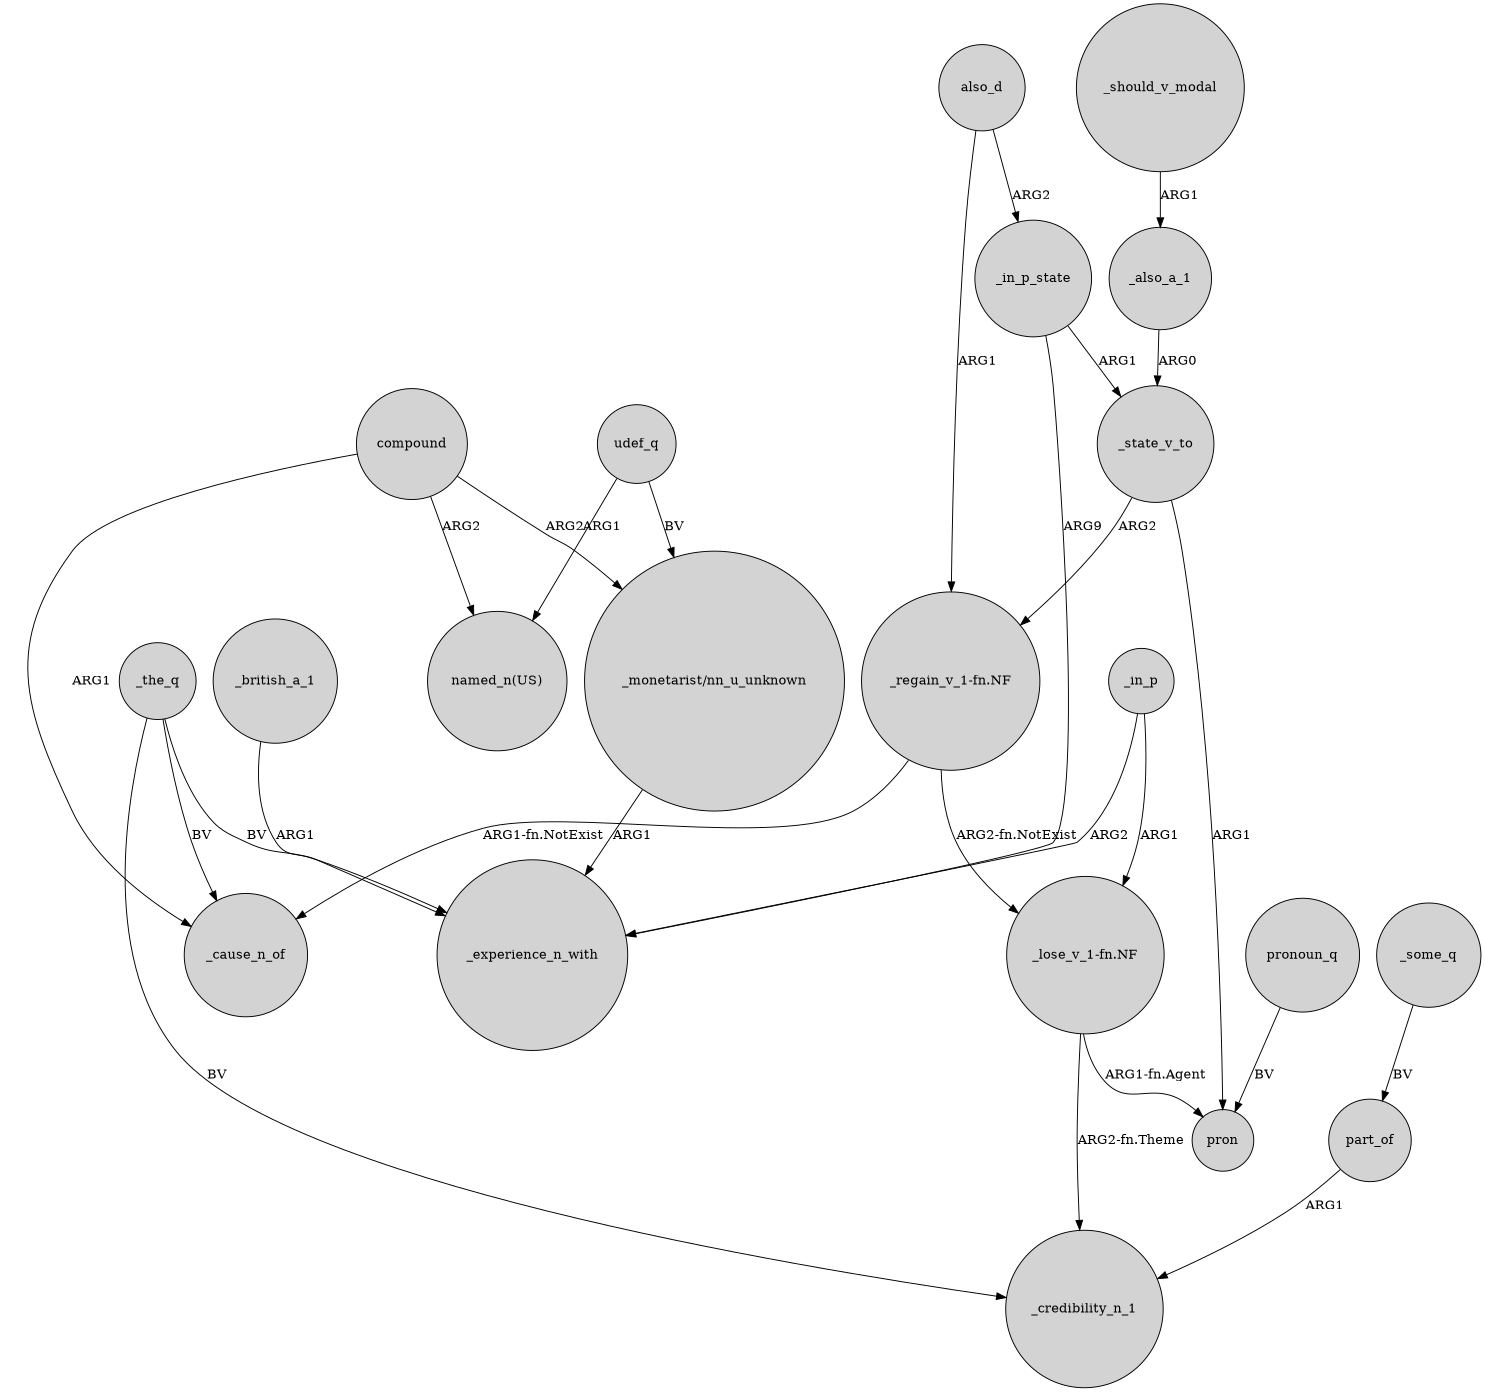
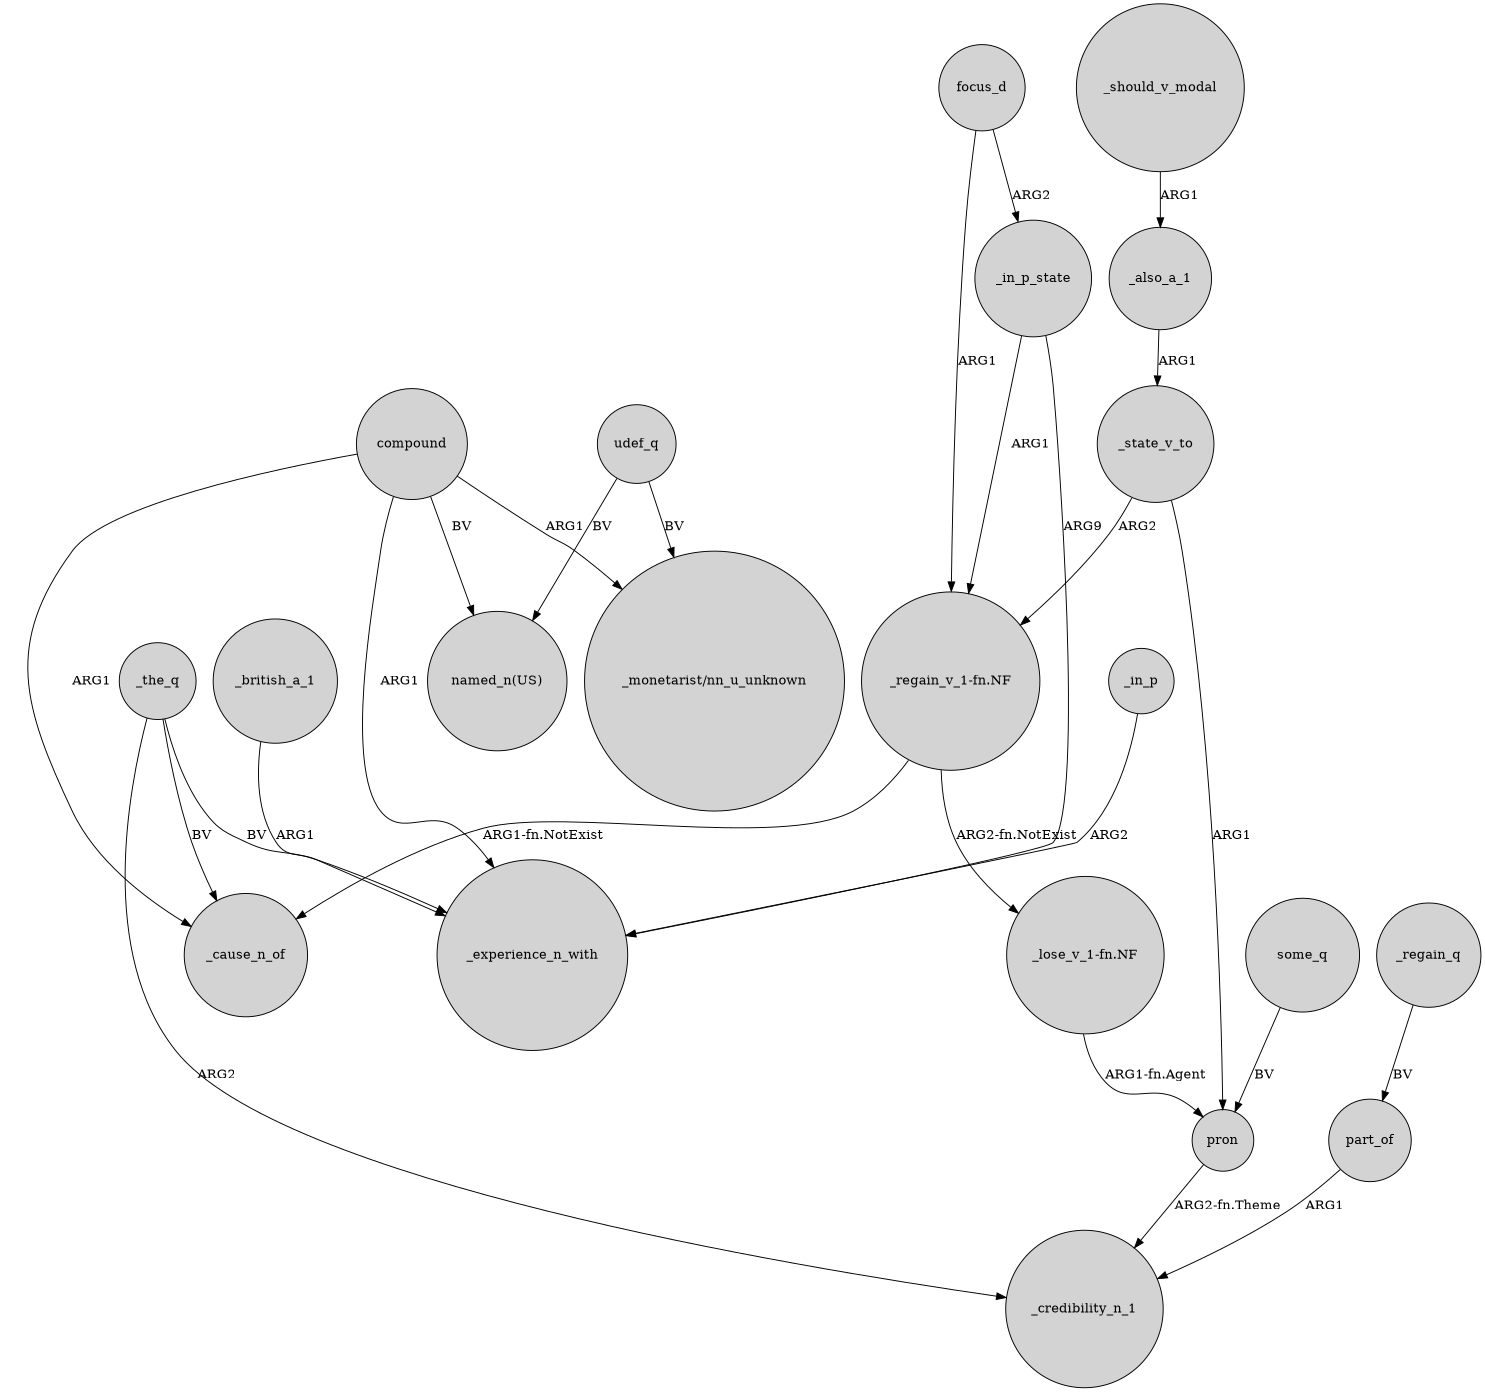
node "also_d": label "also_d" -> "focus_d"
edge "_in_p_state" -> "_state_v_to": now "_in_p_state" -> "_regain_v_1-fn.NF"
edge "_also_a_1" -> "_state_v_to": label "ARG0" -> "ARG1"
edge "compound" -> "named_n(US)": label "ARG2" -> "BV"
edge "compound" -> "_monetarist/nn_u_unknown": label "ARG2" -> "ARG1"
edge "udef_q" -> "named_n(US)": label "ARG1" -> "BV"
edge "_in_p" -> "_lose_v_1-fn.NF": removed, label "ARG1"
edge "_monetarist/nn_u_unknown" -> "_experience_n_with": now "compound" -> "_experience_n_with"
node "pronoun_q": label "pronoun_q" -> "some_q"
node "_some_q": label "_some_q" -> "_regain_q"
edge "_the_q" -> "_credibility_n_1": label "BV" -> "ARG2"
edge "_lose_v_1-fn.NF" -> "_credibility_n_1": now "pron" -> "_credibility_n_1"
